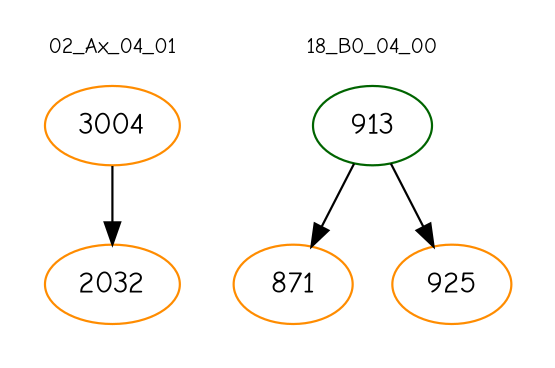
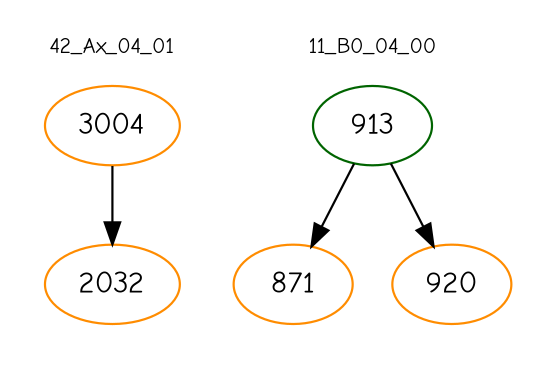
cluster "02_Ax_04_01": label "02_Ax_04_01" -> "42_Ax_04_01"
cluster "18_B0_04_00": label "18_B0_04_00" -> "11_B0_04_00"
node "925": label "925" -> "920"
